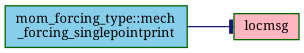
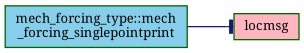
node "mom_forcing_type::mech _forcing_singlepointprint": label "mom_forcing_type::mech _forcing_singlepointprint" -> "mech_forcing_type::mech _forcing_singlepointprint"
